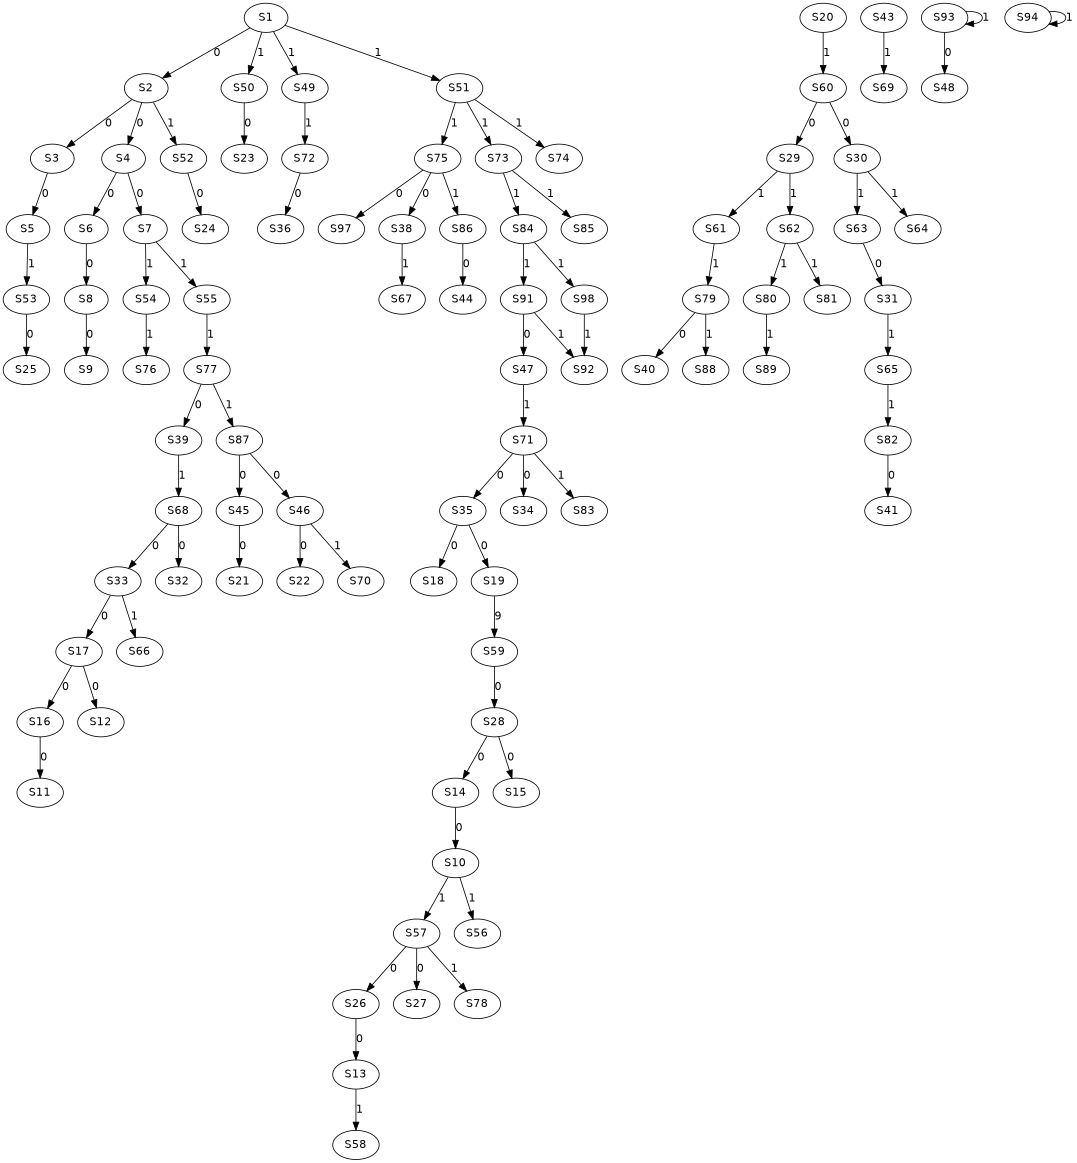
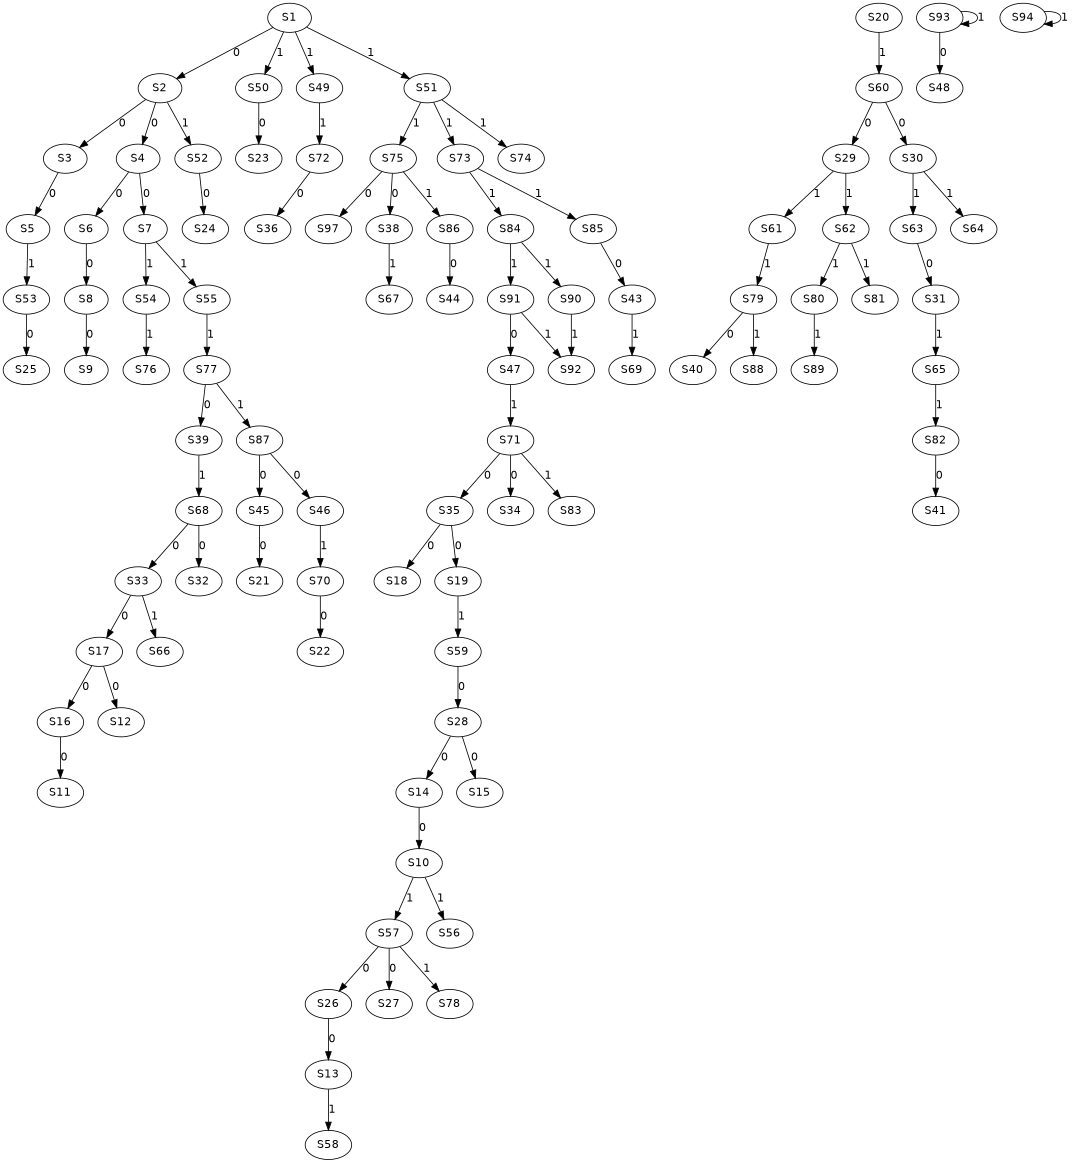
edge "S85" -> "S43": added, label "0"
node "S98": label "S98" -> "S90"
edge "S46" -> "S22": now "S70" -> "S22"
edge "S19" -> "S59": label "9" -> "1"
